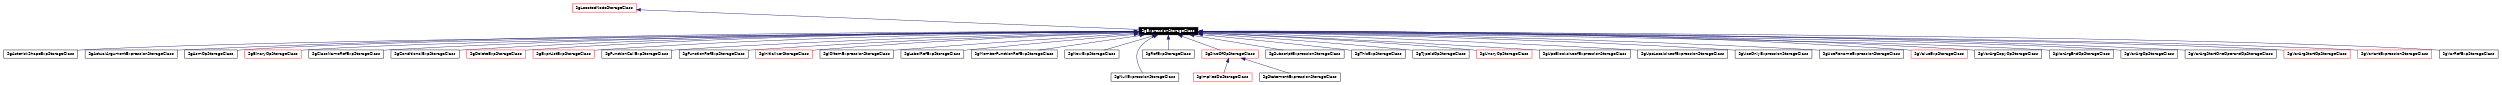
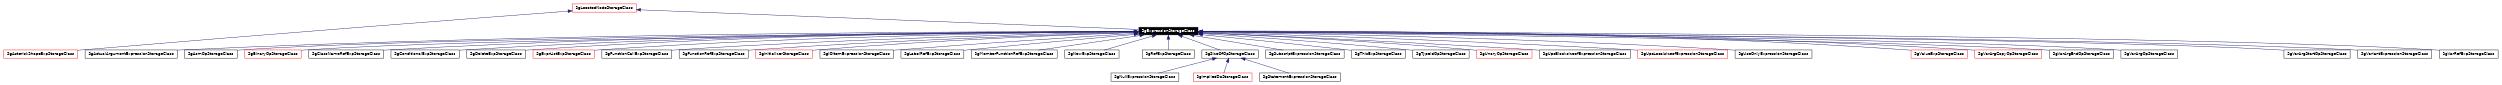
edge "SgAsteriskShapeExpStorageClass" -> "SgExpressionStorageClass": now "SgAsteriskShapeExpStorageClass" -> "SgLocatedNodeStorageClass"
edge "SgNullExpressionStorageClass" -> "SgExpressionStorageClass": now "SgNullExpressionStorageClass" -> "SgSizeOfOpStorageClass"
node "SgAsteriskShapeExpStorageClass": color black -> red
node "SgDeleteExpStorageClass": color red -> black
node "SgSizeOfOpStorageClass": color red -> black
node "SgUpcLocalsizeofExpressionStorageClass": color black -> red
node "SgUseRenameExpressionStorageClass": removed
node "SgVarArgCopyOpStorageClass": color black -> red
node "SgVarArgStartOneOperandOpStorageClass": removed
node "SgVarArgStartOpStorageClass": color red -> black
node "SgVariantExpressionStorageClass": color red -> black
